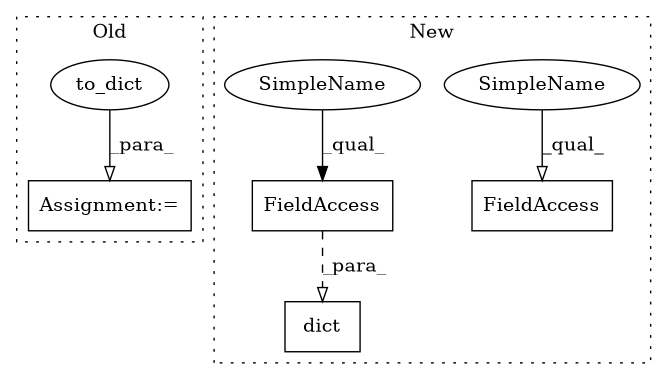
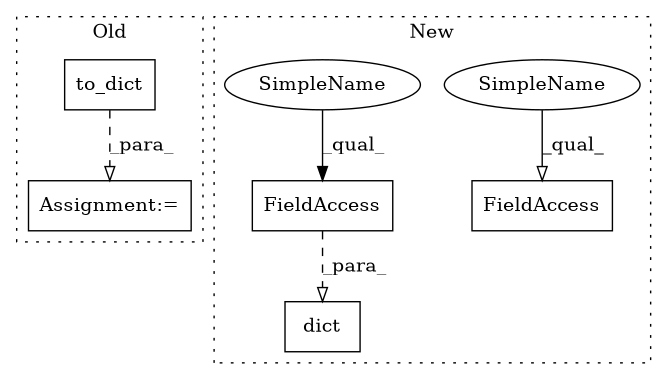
node "to_dict": shape ellipse -> box
edge "to_dict" -> "Assignment:=": style solid -> dashed
